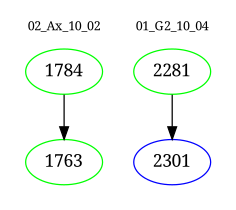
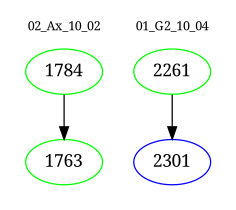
node "2281": label "2281" -> "2261"
